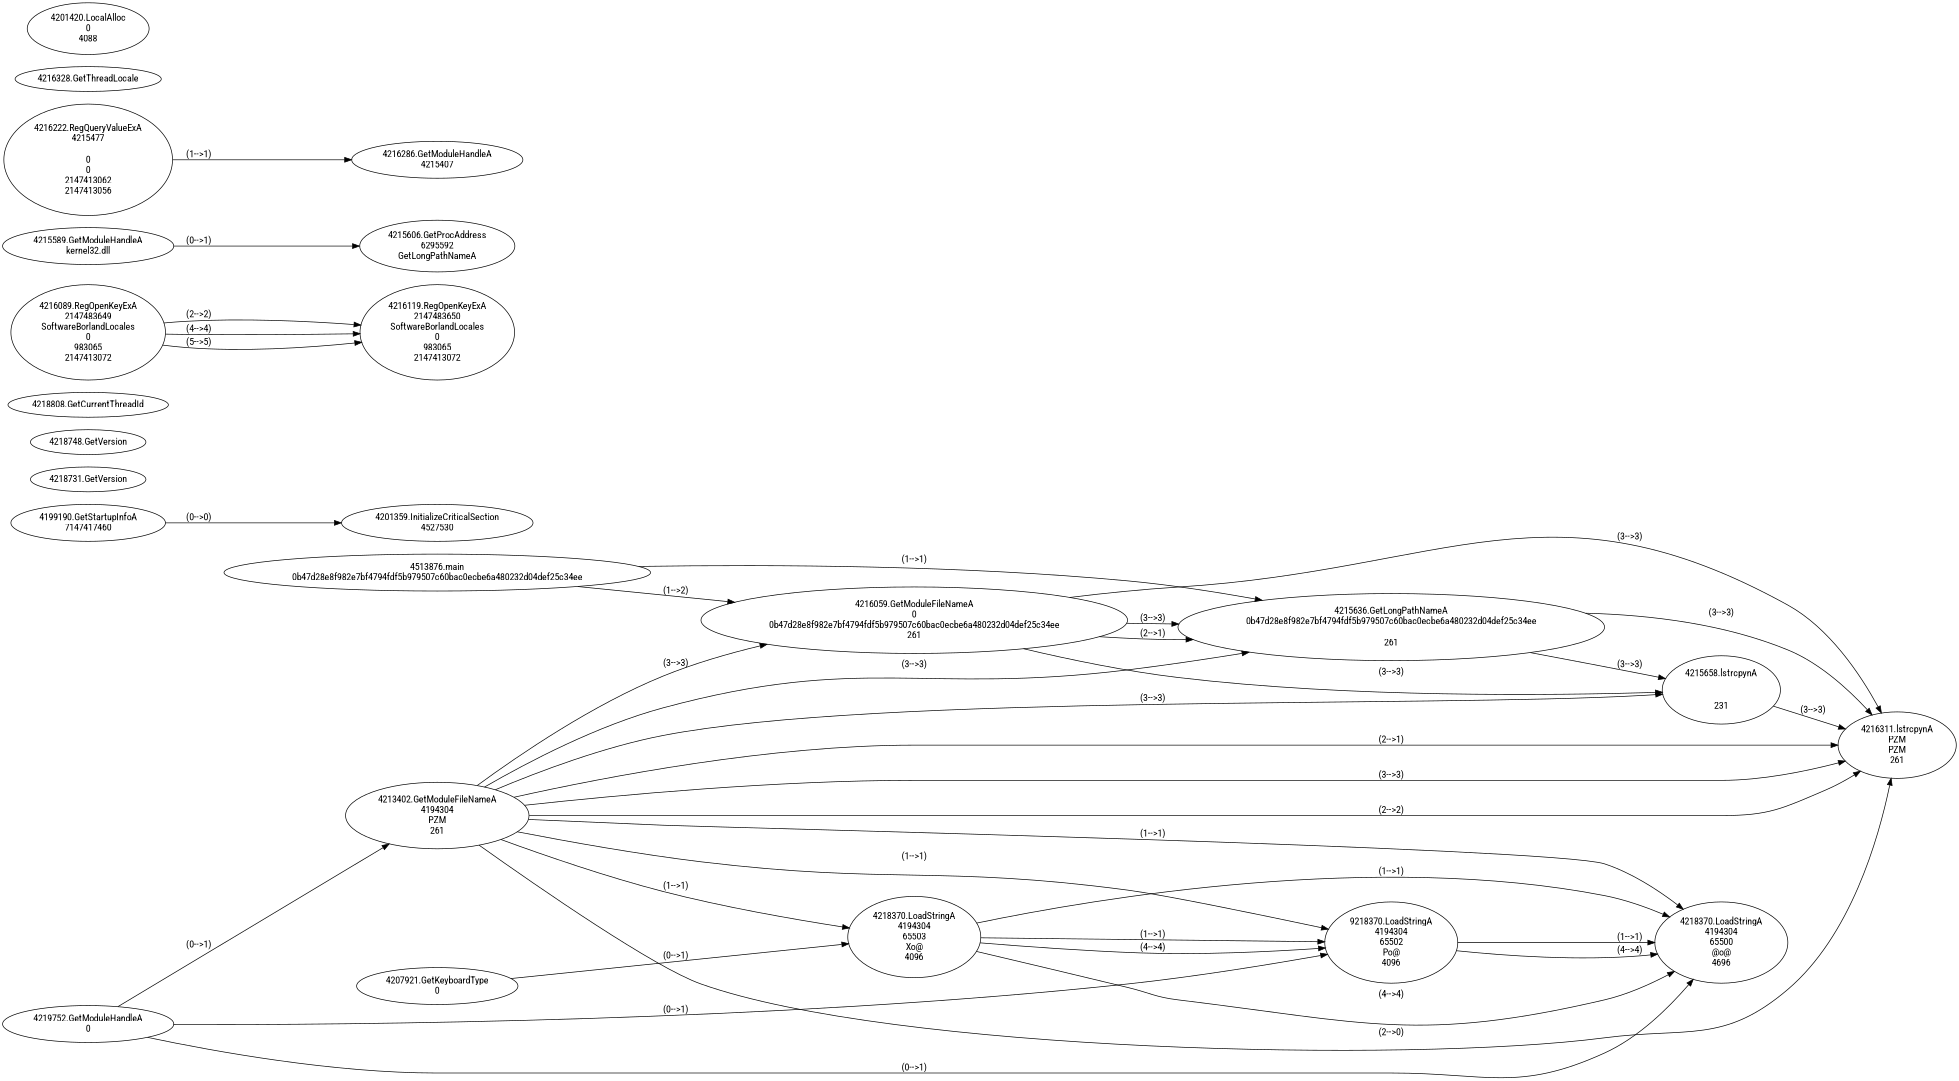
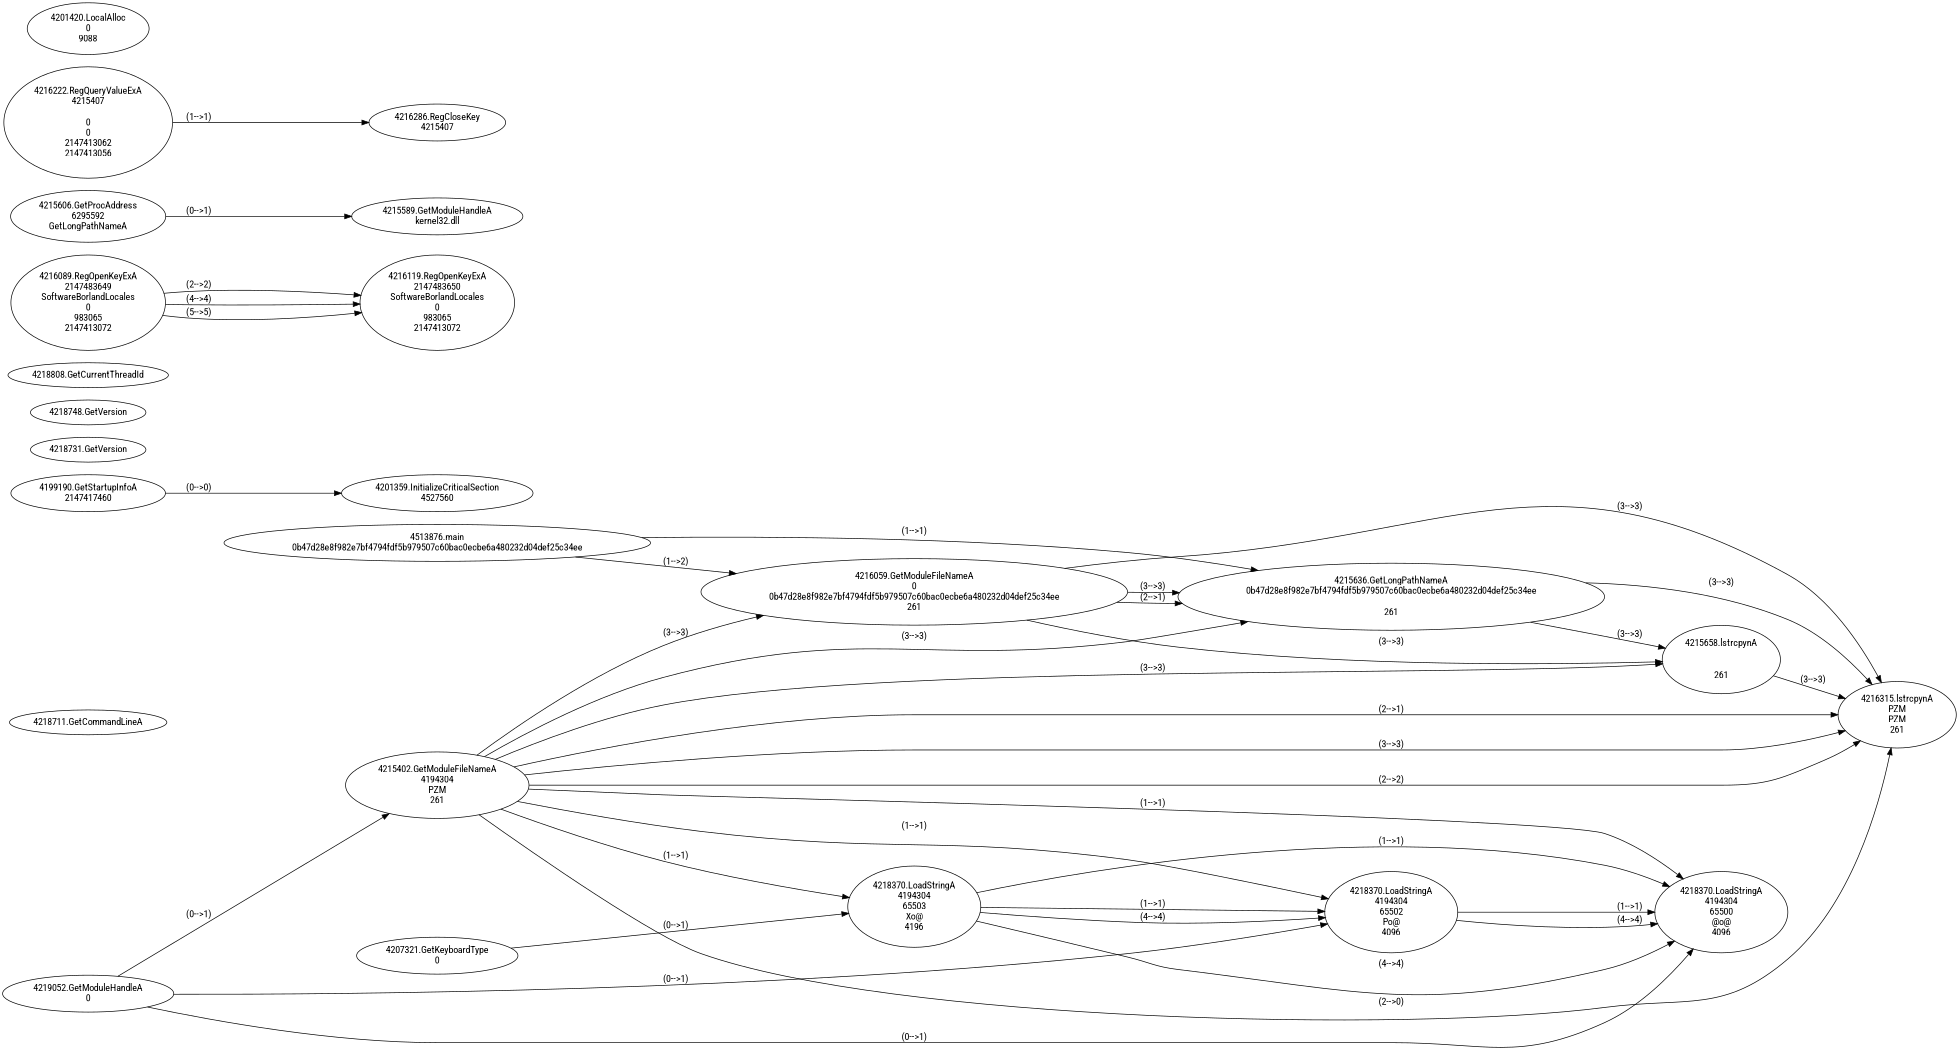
node "4201420.LocalAlloc 0 4088": label "4201420.LocalAlloc 0 4088" -> "4201420.LocalAlloc 0 9088"
node "4216328.GetThreadLocale": removed
node "4216222.RegQueryValueExA 4215477 0 0 2147413062 2147413056": label "4216222.RegQueryValueExA 4215477 0 0 2147413062 2147413056" -> "4216222.RegQueryValueExA 4215407 0 0 2147413062 2147413056"
node "4216286.GetModuleHandleA 4215407": label "4216286.GetModuleHandleA 4215407" -> "4216286.RegCloseKey 4215407"
edge "4215589.GetModuleHandleA kernel32.dll" -> "4215606.GetProcAddress 6295592 GetLongPathNameA": reversed
node "4199190.GetStartupInfoA 7147417460": label "4199190.GetStartupInfoA 7147417460" -> "4199190.GetStartupInfoA 2147417460"
node "4201359.InitializeCriticalSection 4527530": label "4201359.InitializeCriticalSection 4527530" -> "4201359.InitializeCriticalSection 4527560"
node "4215658.lstrcpynA 231": label "4215658.lstrcpynA 231" -> "4215658.lstrcpynA 261"
node "4218711.GetCommandLineA": added
node "4216311.lstrcpynA PZM PZM 261": label "4216311.lstrcpynA PZM PZM 261" -> "4216315.lstrcpynA PZM PZM 261"
node "4213402.GetModuleFileNameA 4194304 PZM 261": label "4213402.GetModuleFileNameA 4194304 PZM 261" -> "4215402.GetModuleFileNameA 4194304 PZM 261"
node "4218370.LoadStringA 4194304 65503 Xo@ 4096": label "4218370.LoadStringA 4194304 65503 Xo@ 4096" -> "4218370.LoadStringA 4194304 65503 Xo@ 4196"
node "9218370.LoadStringA 4194304 65502 Po@ 4096": label "9218370.LoadStringA 4194304 65502 Po@ 4096" -> "4218370.LoadStringA 4194304 65502 Po@ 4096"
node "4218370.LoadStringA 4194304 65500 @o@ 4696": label "4218370.LoadStringA 4194304 65500 @o@ 4696" -> "4218370.LoadStringA 4194304 65500 @o@ 4096"
node "4207921.GetKeyboardType 0": label "4207921.GetKeyboardType 0" -> "4207321.GetKeyboardType 0"
node "4219752.GetModuleHandleA 0": label "4219752.GetModuleHandleA 0" -> "4219052.GetModuleHandleA 0"
